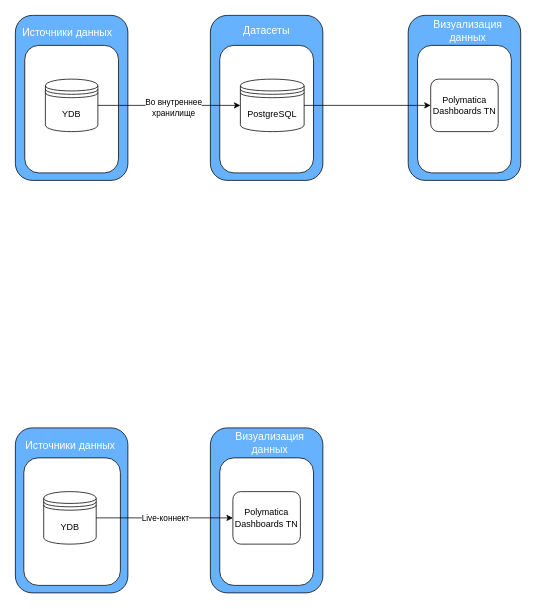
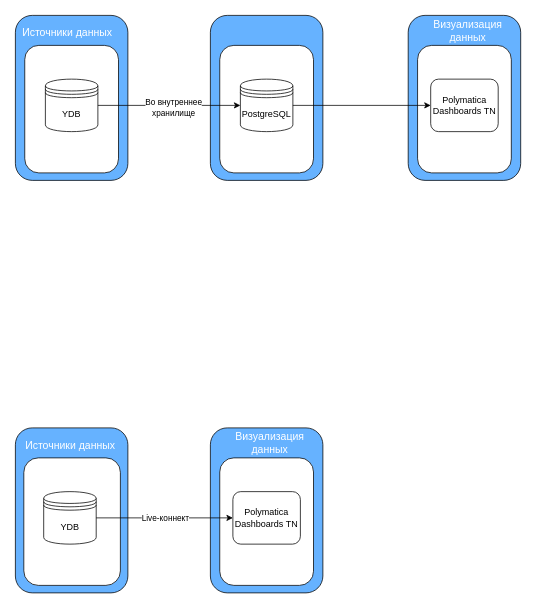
node "Датасеты": removed
node "PostgreSQL": size 64x53 -> 53x53
